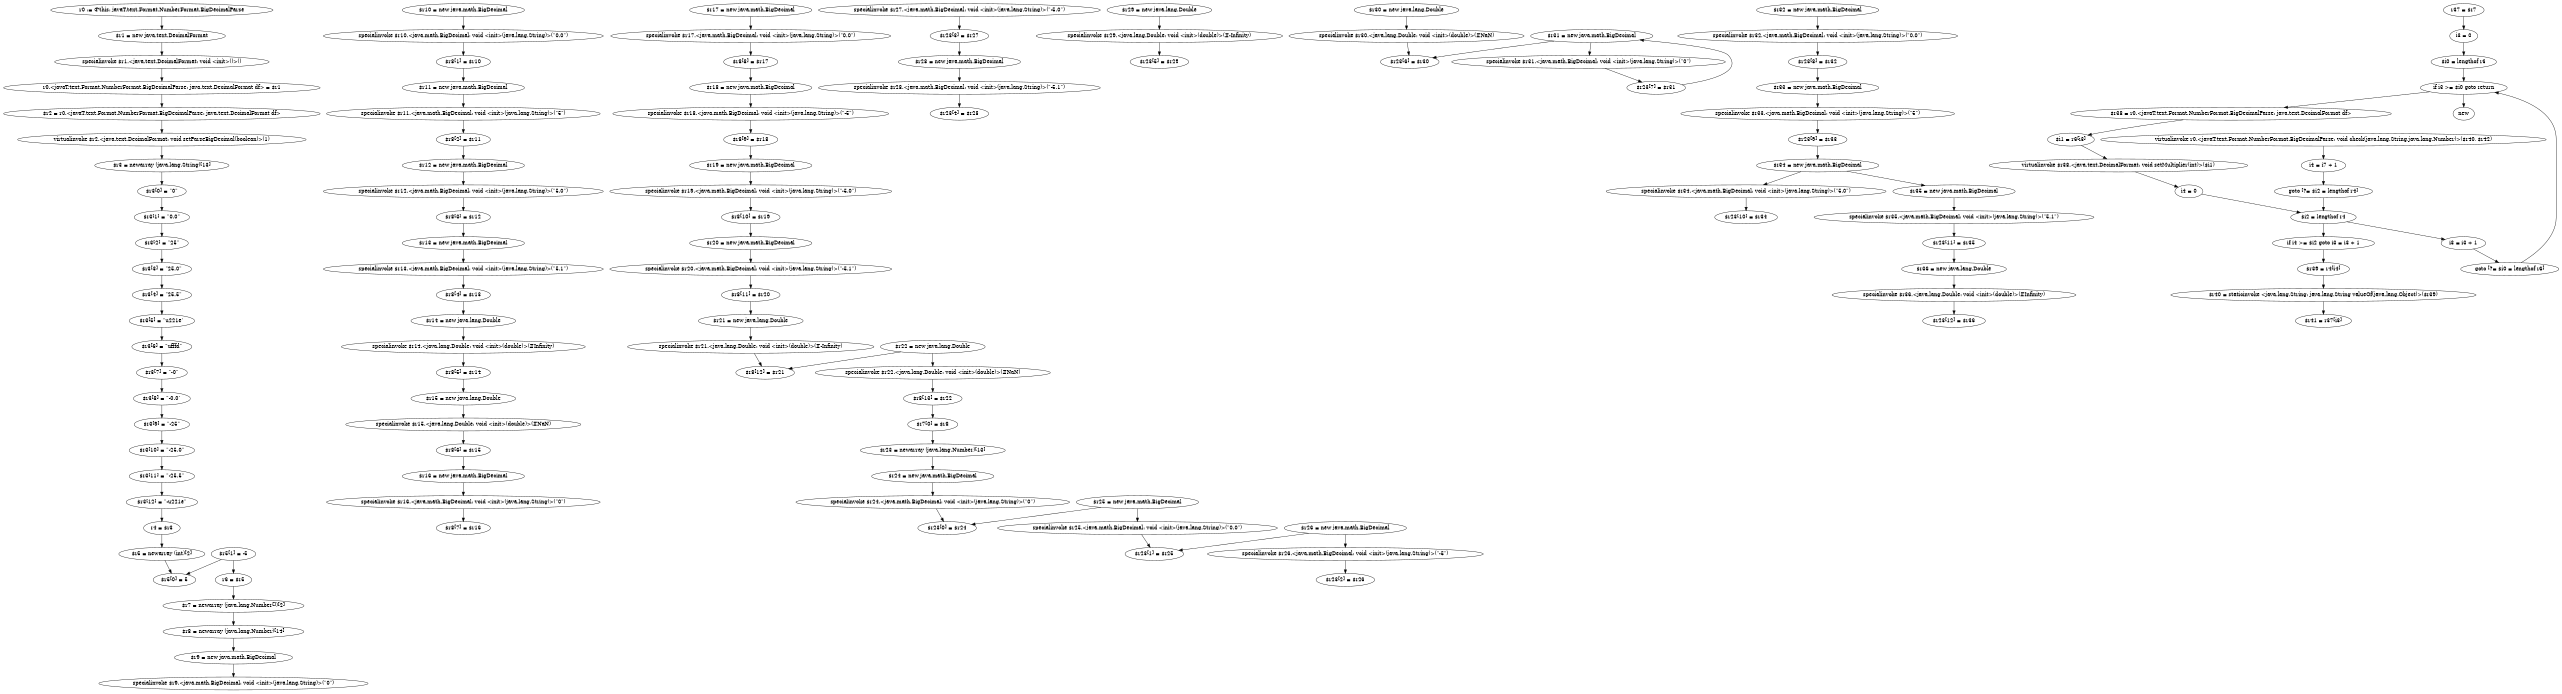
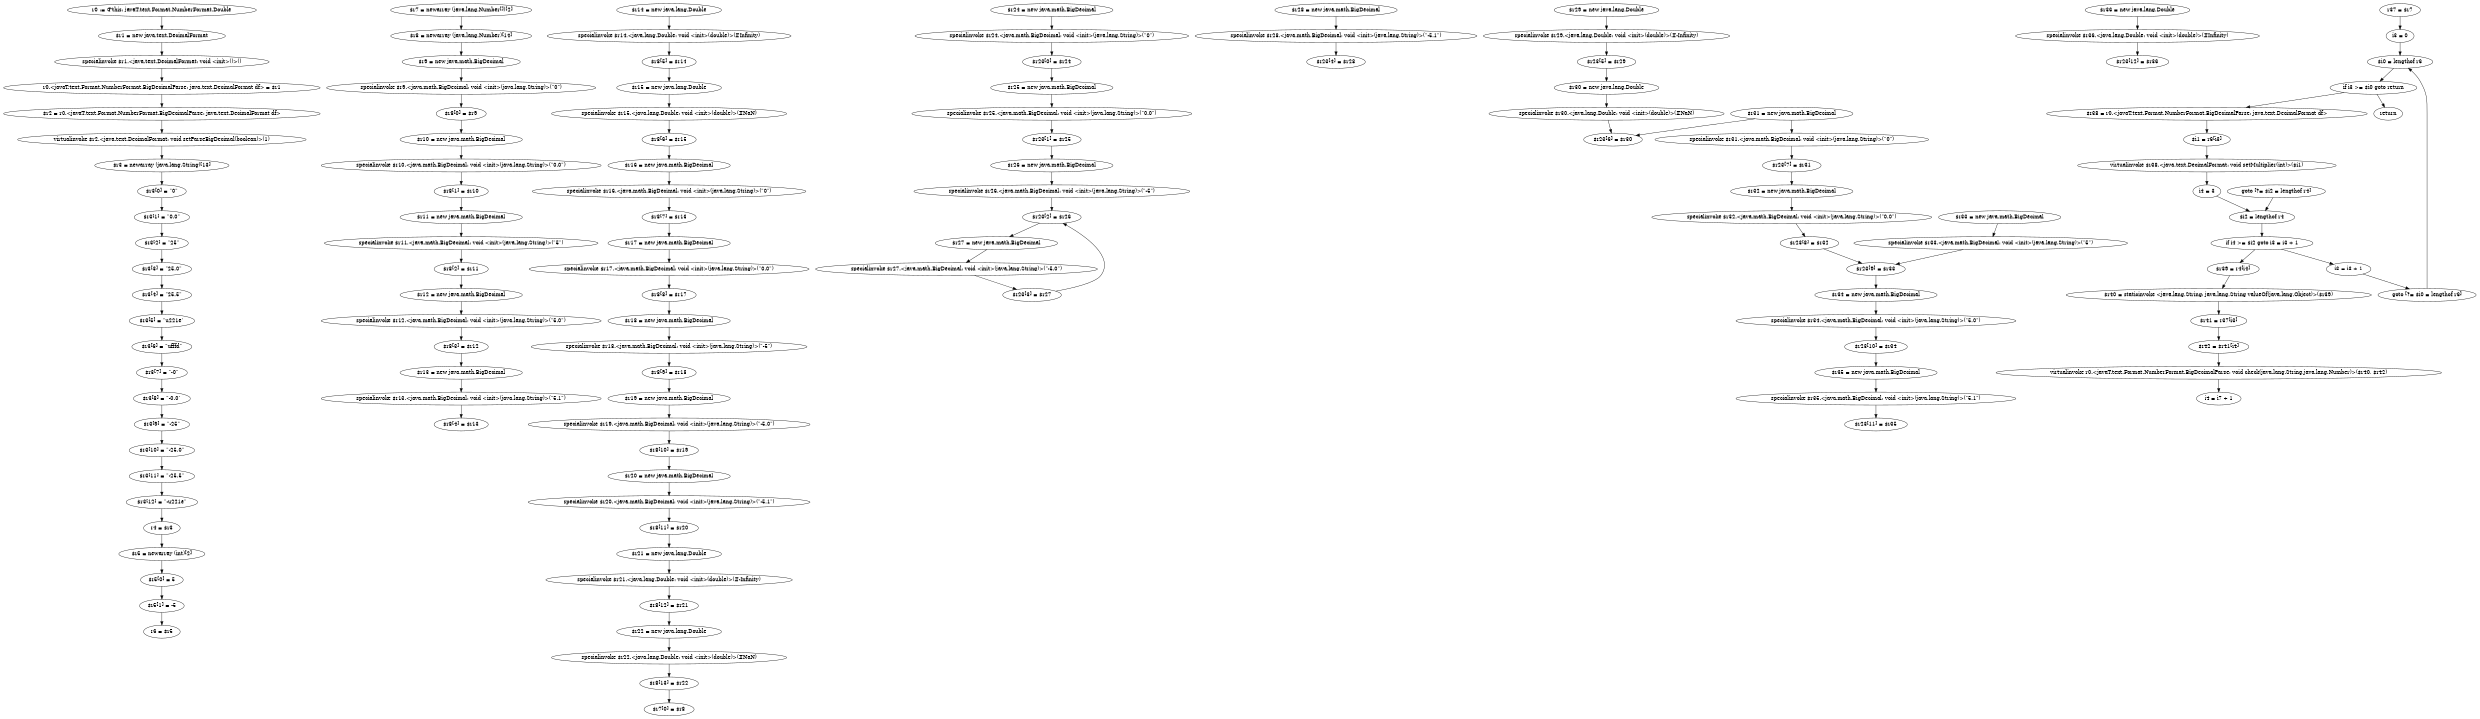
node "r0 := @this: javaT.text.Format.NumberFormat.BigDecimalParse": label "r0 := @this: javaT.text.Format.NumberFormat.BigDecimalParse" -> "r0 := @this: javaT.text.Format.NumberFormat.Double"
edge "$r23[3] = $r27" -> "$r28 = new java.math.BigDecimal": now "$r23[3] = $r27" -> "$r23[2] = $r26"
edge "$r23[7] = $r31" -> "$r31 = new java.math.BigDecimal": now "$r23[7] = $r31" -> "$r32 = new java.math.BigDecimal"
edge "$r23[5] = $r29" -> "$r30 = new java.lang.Double": added
edge "$r23[8] = $r32" -> "$r33 = new java.math.BigDecimal": now "$r23[8] = $r32" -> "$r23[9] = $r33"
node "$r8[0] = $r9": added
node "new": label "new" -> "return"
edge "goto [?= $i0 = lengthof r6]" -> "if i3 >= $i0 goto return": now "goto [?= $i0 = lengthof r6]" -> "$i0 = lengthof r6"
edge "i4 = i7 + 1" -> "goto [?= $i2 = lengthof r4]": removed
edge "$r34 = new java.math.BigDecimal" -> "$r35 = new java.math.BigDecimal": now "$r23[10] = $r34" -> "$r35 = new java.math.BigDecimal"
node "i4 = 0": label "i4 = 0" -> "i4 = 3"
edge "$r8[7] = $r16" -> "$r17 = new java.math.BigDecimal": added
edge "$i2 = lengthof r4" -> "i3 = i3 + 1": now "if i4 >= $i2 goto i3 = i3 + 1" -> "i3 = i3 + 1"
node "$r27 = new java.math.BigDecimal": added
edge "$r23[11] = $r35" -> "$r36 = new java.lang.Double": removed
edge "$r8[4] = $r13" -> "$r14 = new java.lang.Double": removed
node "$r42 = $r41[i4]": added
edge "$r22 = new java.lang.Double" -> "$r8[12] = $r21": reversed
node "$r23 = newarray (java.lang.Number)[13]": removed
edge "$r25 = new java.math.BigDecimal" -> "$r23[0] = $r24": reversed
edge "$r26 = new java.math.BigDecimal" -> "$r23[1] = $r25": reversed
edge "$r5[1] = -5" -> "$r5[0] = 5": reversed
edge "r6 = $r5" -> "$r7 = newarray (java.lang.Number[])[2]": removed
